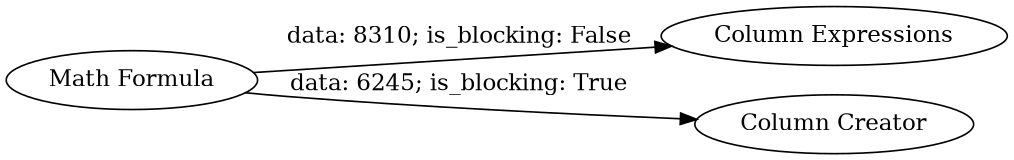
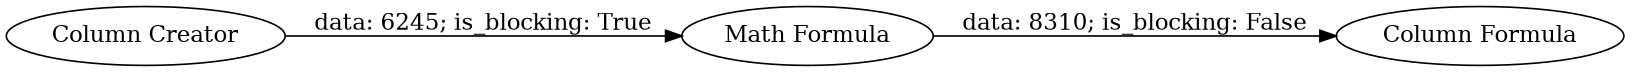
node "Column Expressions": label "Column Expressions" -> "Column Formula"
edge "Math Formula" -> "Column Creator": reversed
